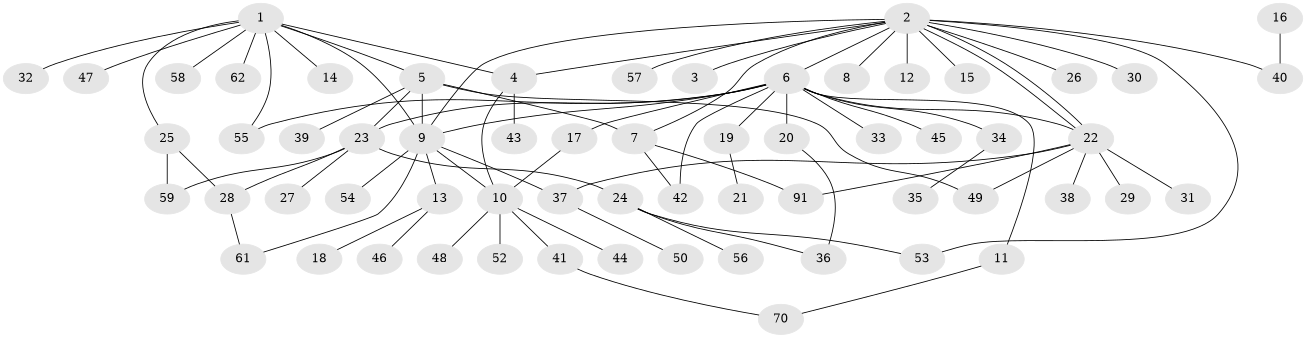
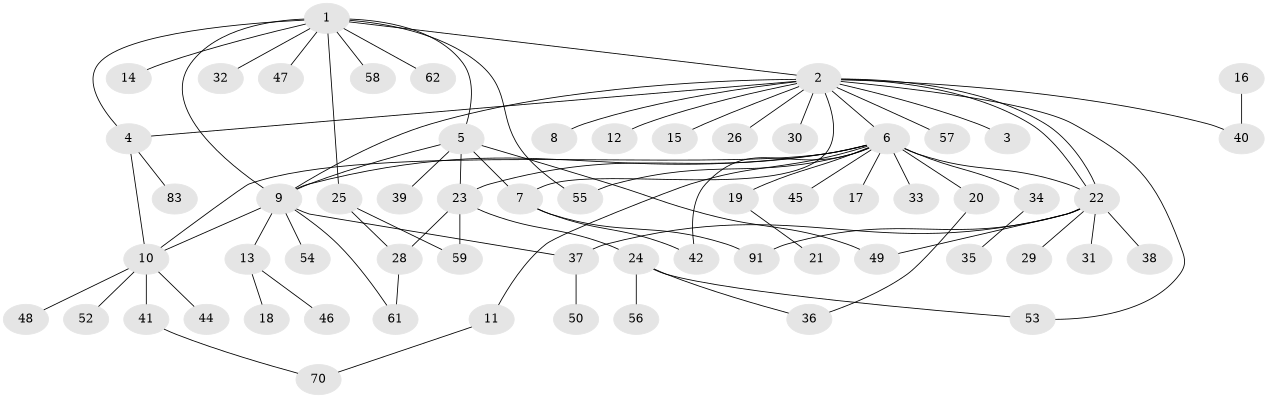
edge "1" -- "2": added
node "43": label "43" -> "83"
edge "17" -- "10": now "6" -- "10"
node "27": removed
